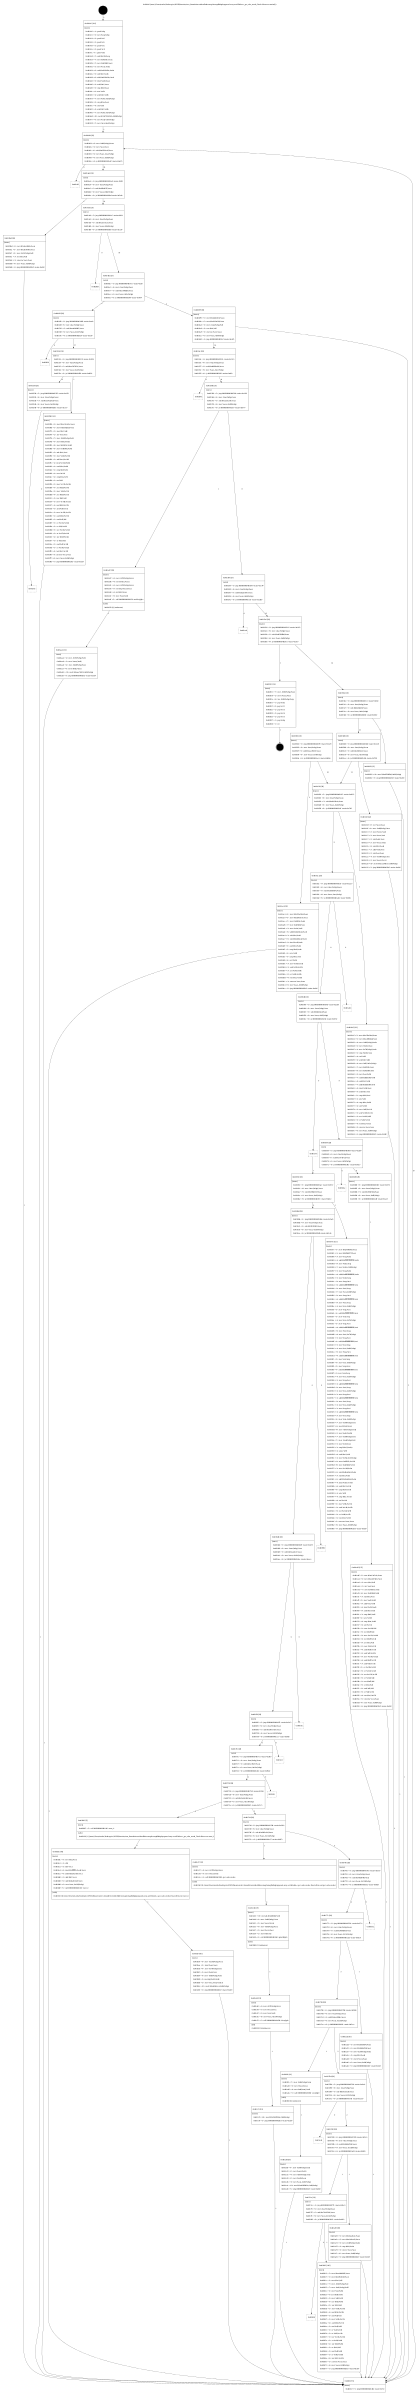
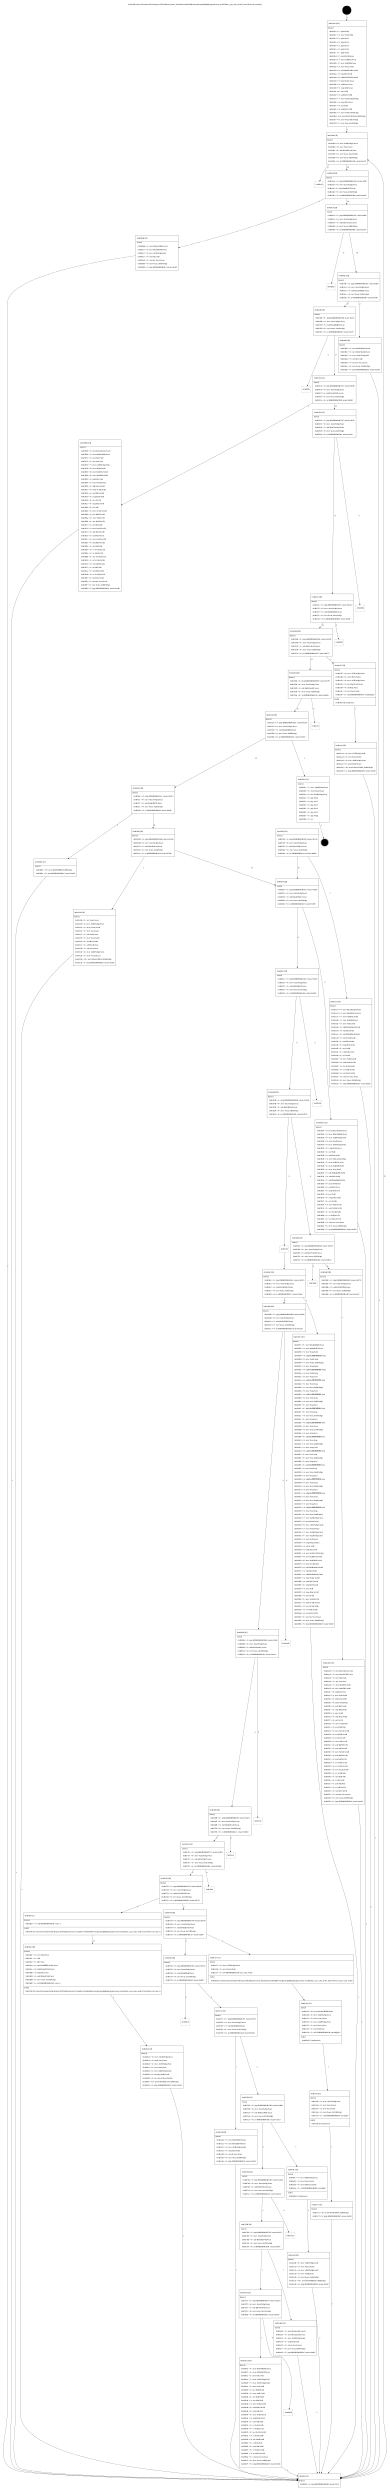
edge "0x401b99 [30]" -> "0x40154c [28]": now "0x401530 [28]" -> "0x40154c [28]"
